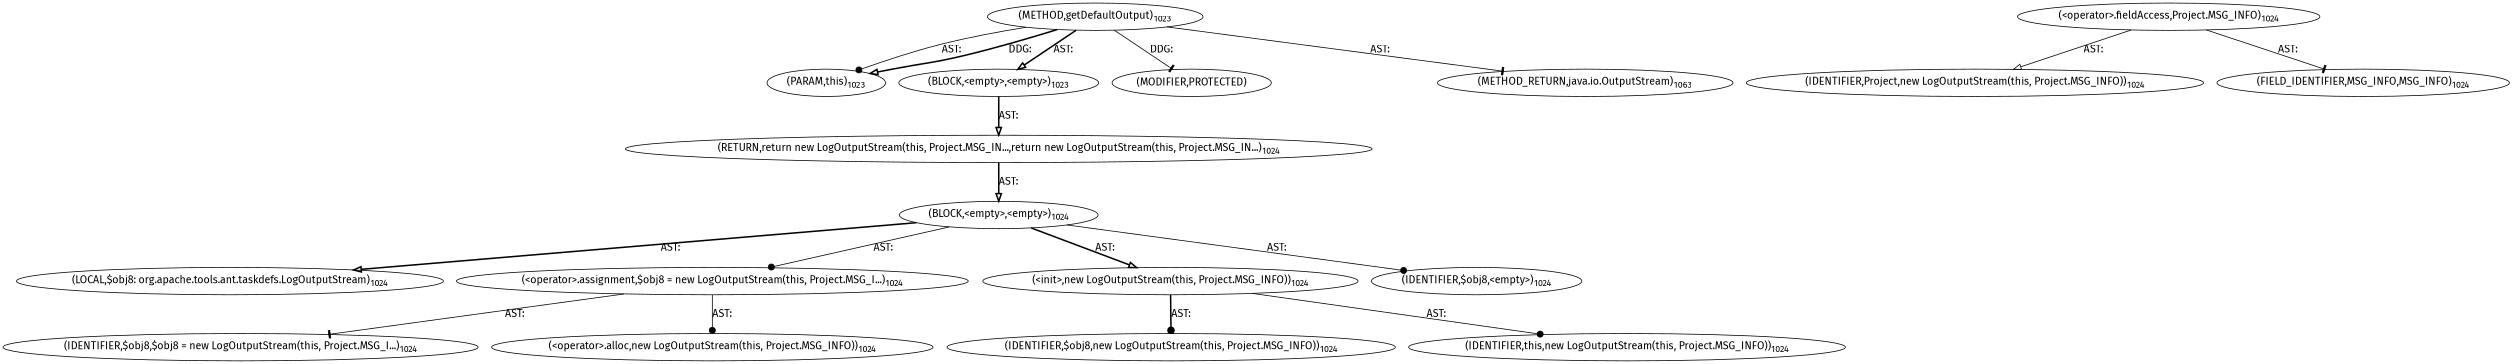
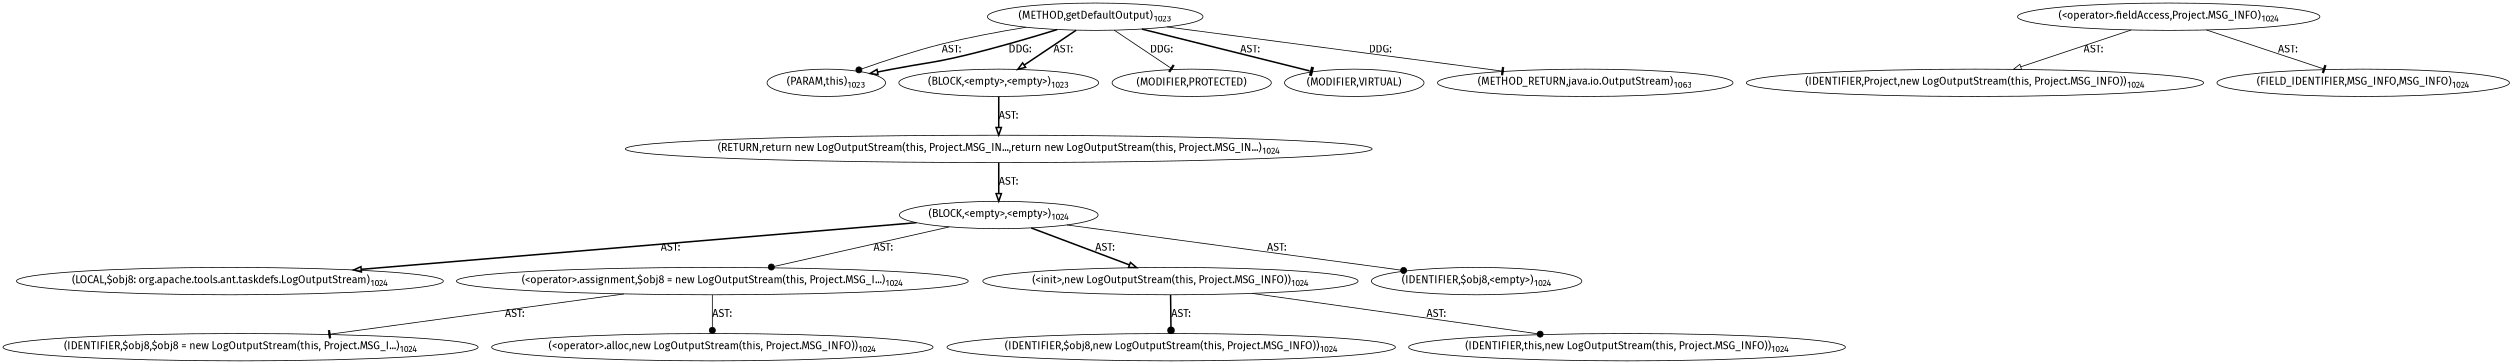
edge "(METHOD,getDefaultOutput)" -> "(METHOD_RETURN,java.io.OutputStream)": label "AST: " -> "DDG: "
node "(MODIFIER,VIRTUAL)": added
